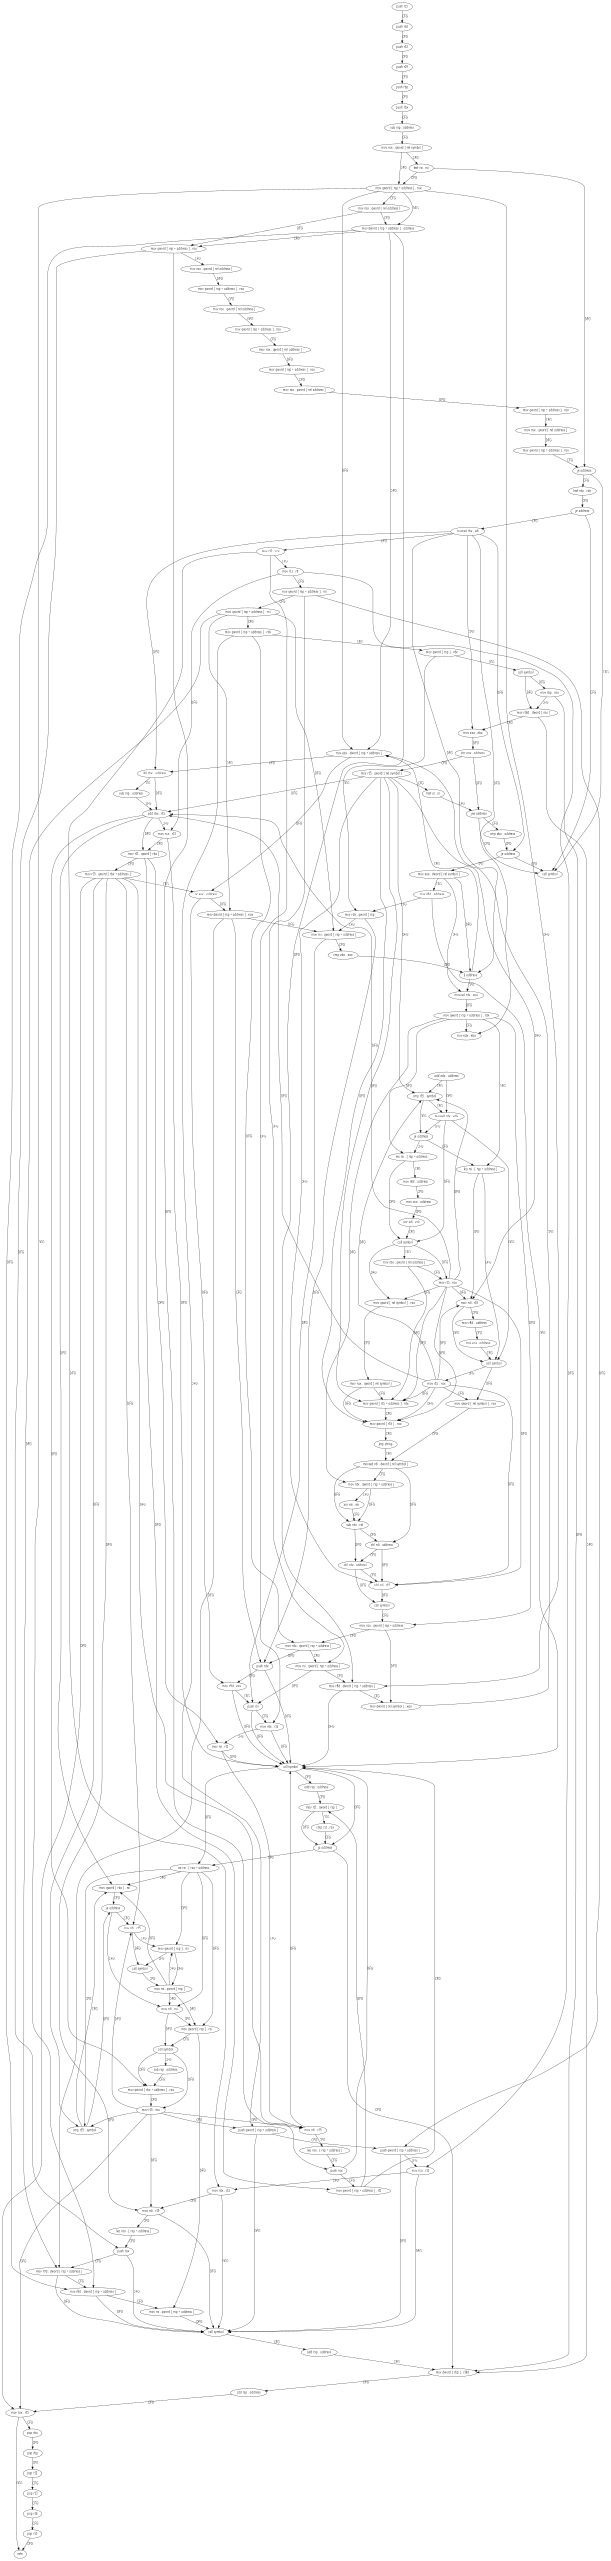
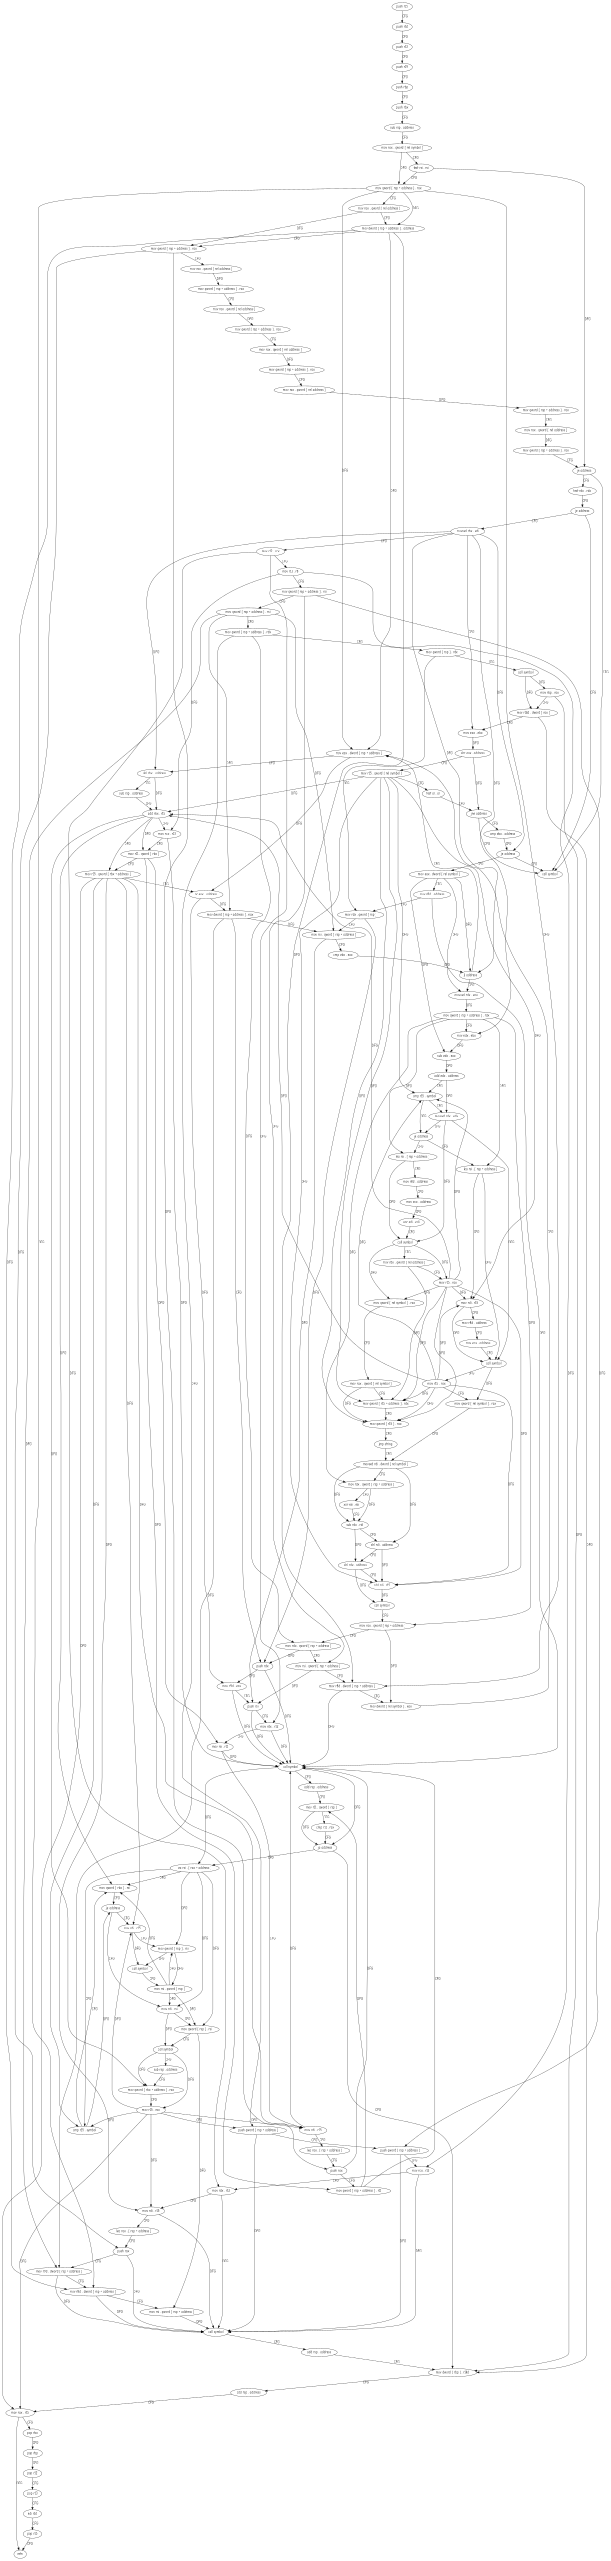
edge "add rbx , r15" -> "mov r15 , qword [ rbx + address ]": added, label "DFG"
node "sub edx , eax": added
node "pop r14": label "pop r14" -> "edi r14"
